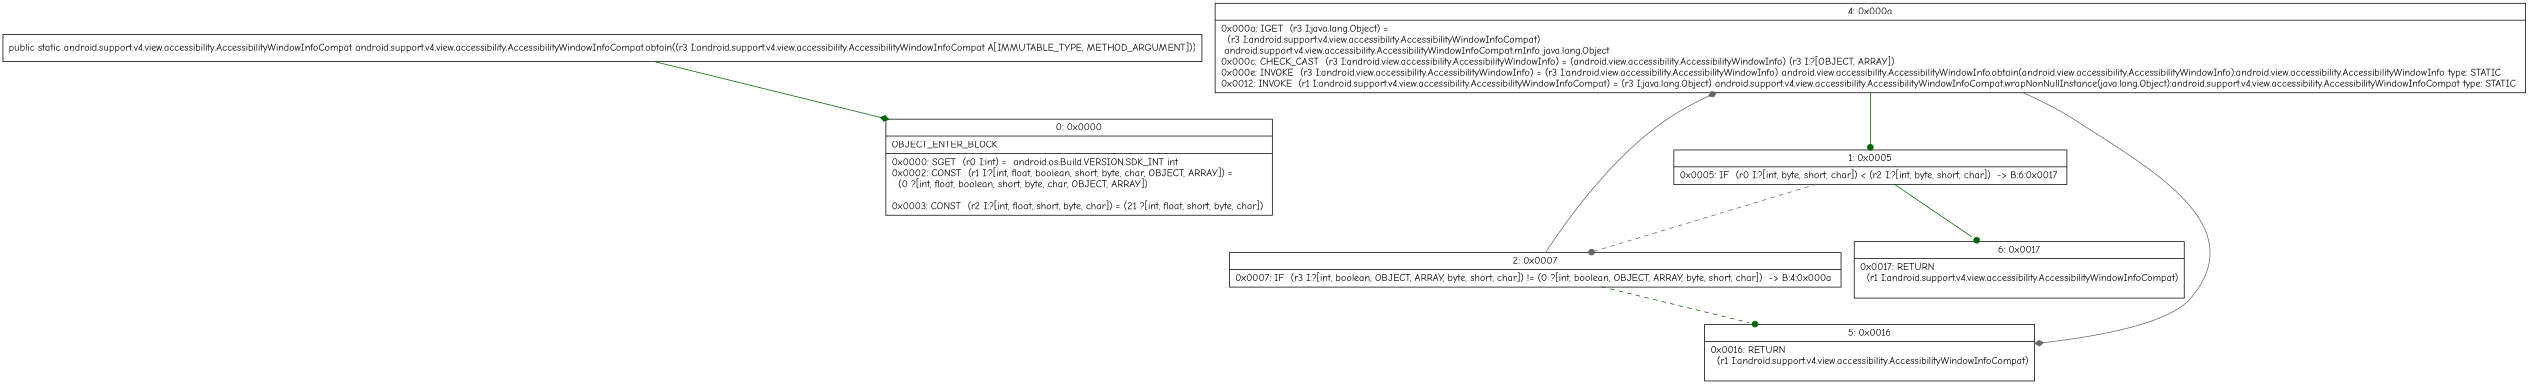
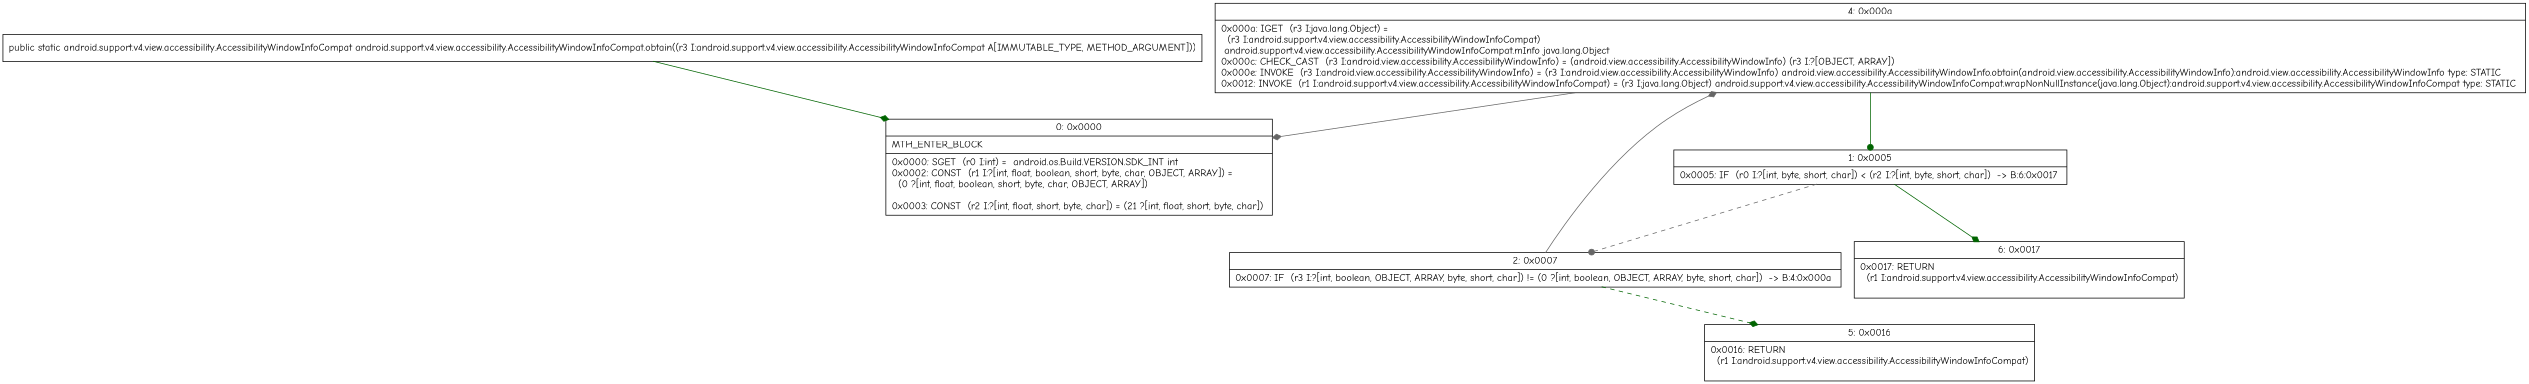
node "0: 0x0000": text "OBJECT_ENTER_BLOCK" -> "MTH_ENTER_BLOCK"
edge "1: 0x0005" -> "6: 0x0017": arrowhead dot -> diamond
edge "4: 0x000a" -> "5: 0x0016": now "4: 0x000a" -> "0: 0x0000"
edge "2: 0x0007" -> "5: 0x0016": arrowhead dot -> diamond
